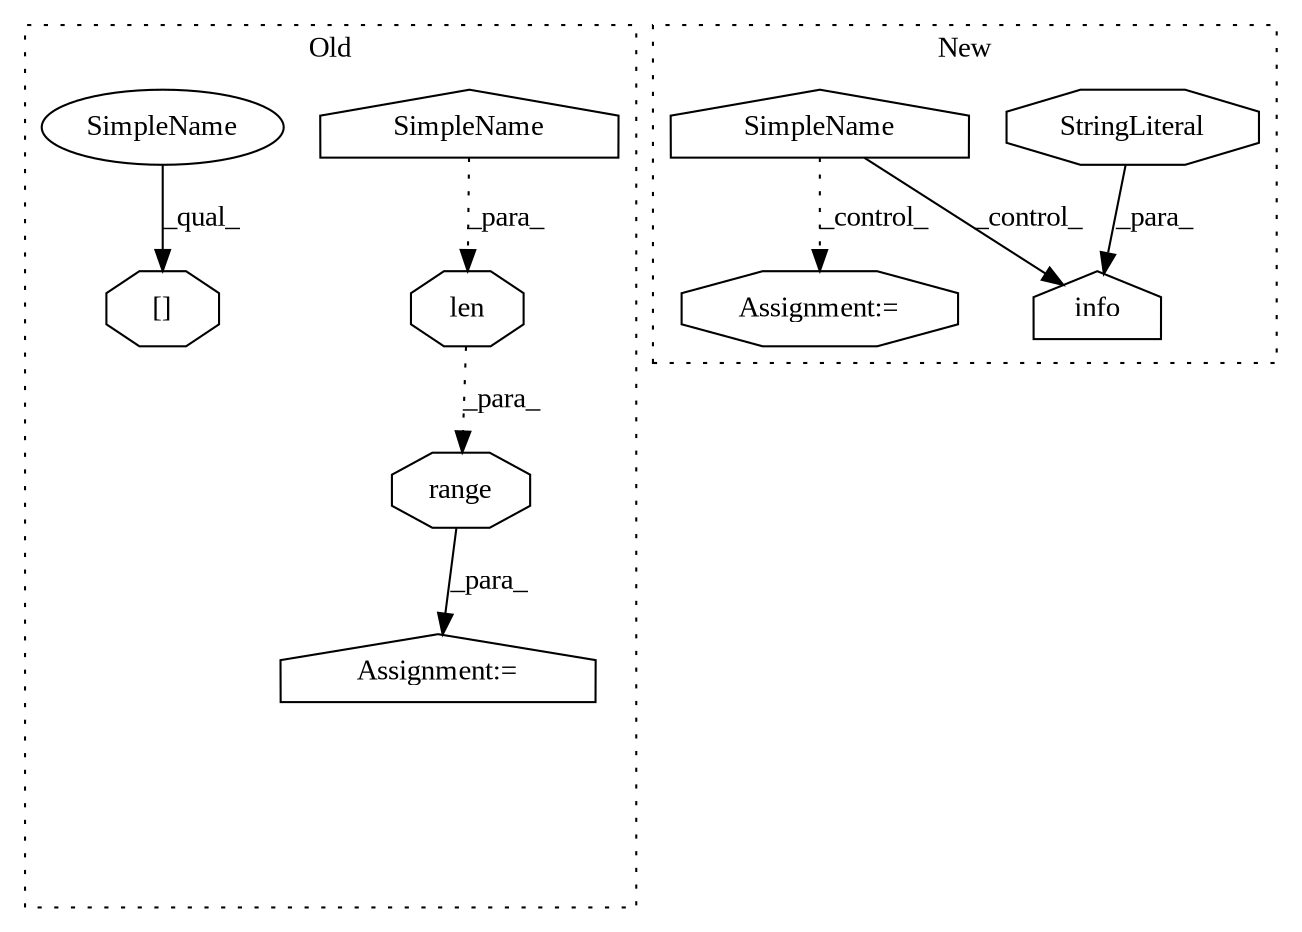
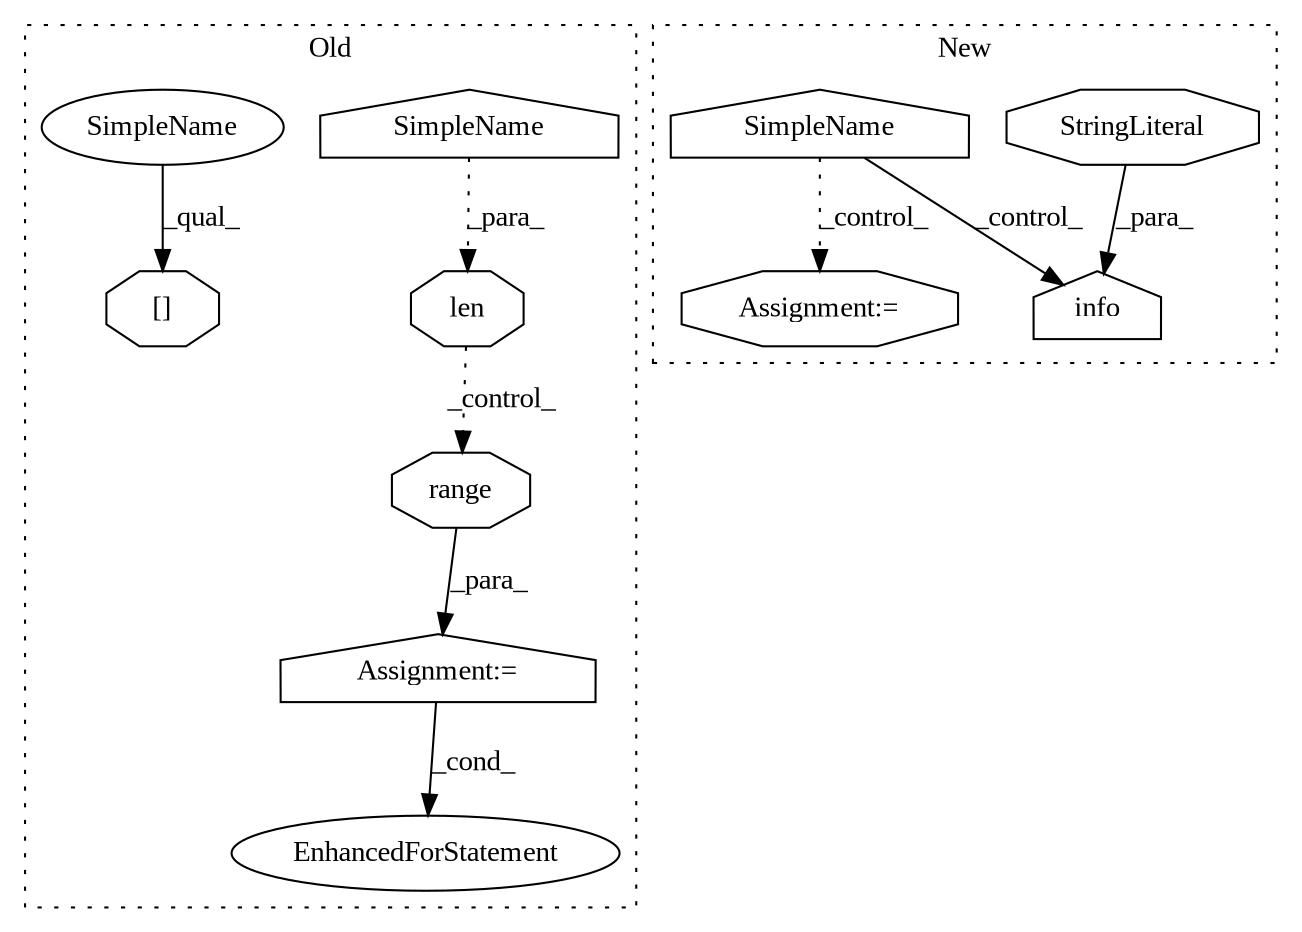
edge "len" -> "range": label "_para_" -> "_control_"
node "EnhancedForStatement": added
